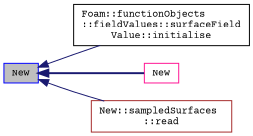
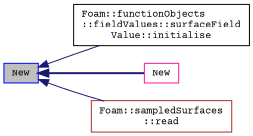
node "New::sampledSurfaces ::read": label "New::sampledSurfaces ::read" -> "Foam::sampledSurfaces ::read"
